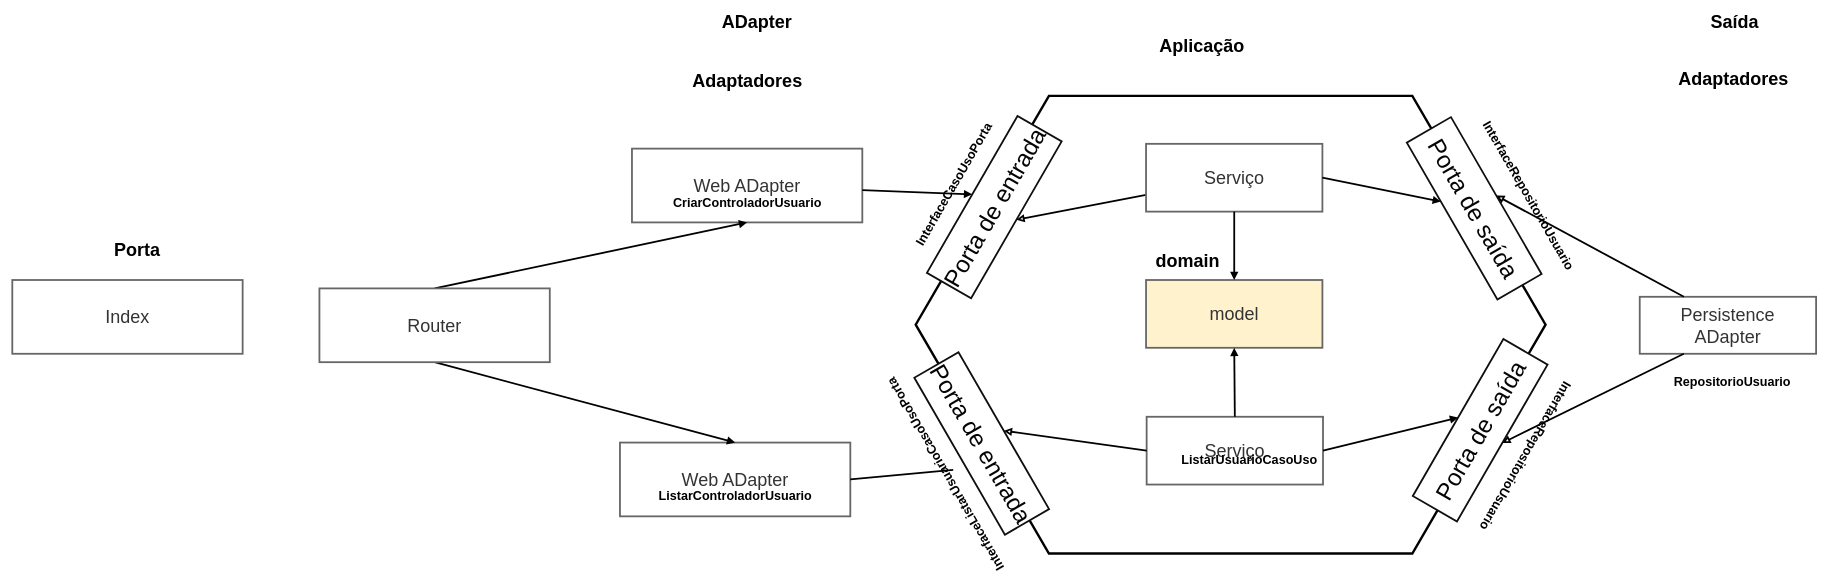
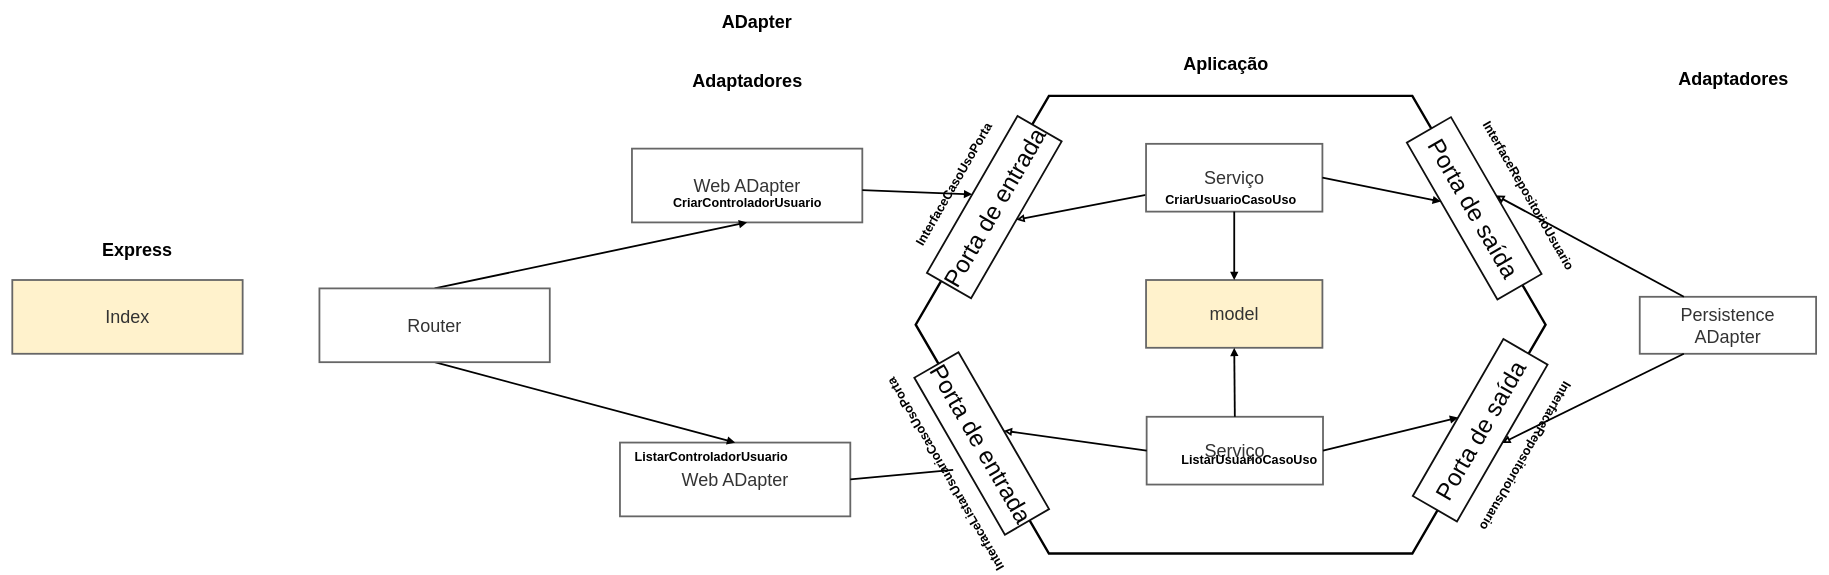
node "Saída": removed
node "Aplicação": moved (1202, 46) -> (1226, 64)
node "CriarUsuarioCasoUso": added
node "Porta": label "Porta" -> "Express"
node "domain": removed
node "Index": fillcolor #ffffff -> #fff2cc
node "RepositorioUsuario": removed
node "ListarControladorUsuario": moved (735, 496) -> (711, 457)
